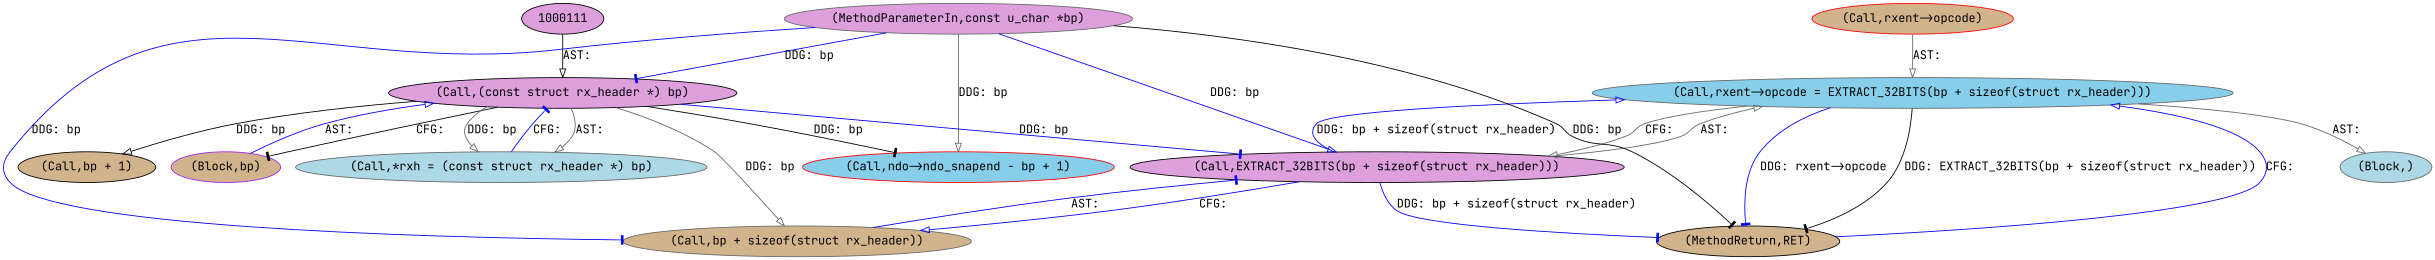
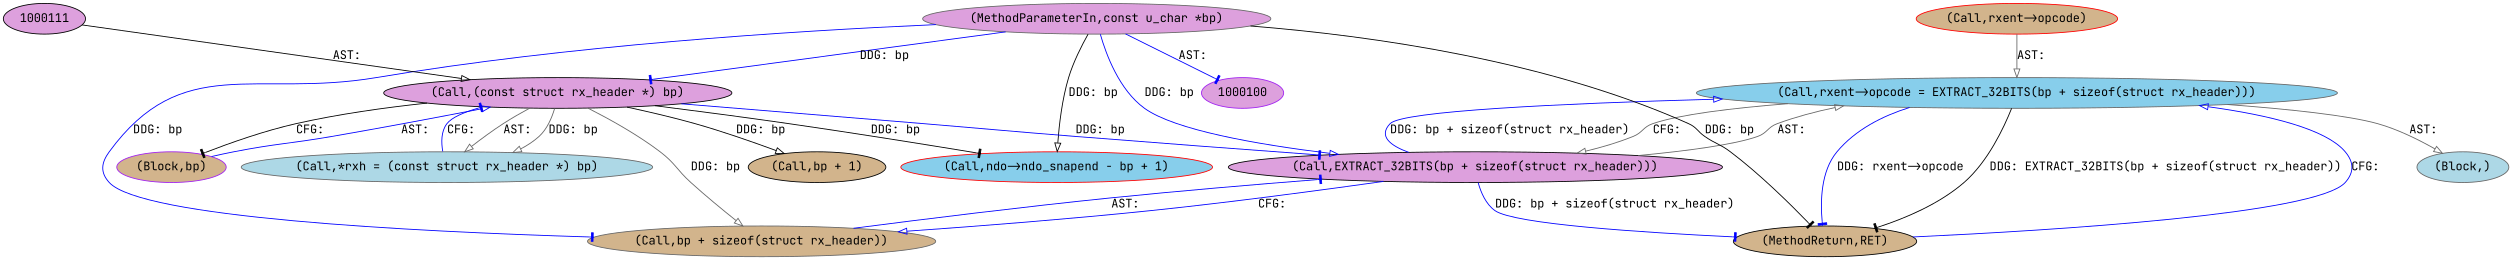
edge "(MethodParameterIn,const u_char *bp)" -> "(Call,ndo->ndo_snapend - bp + 1)": color gray40 -> black
node "1000100": added
